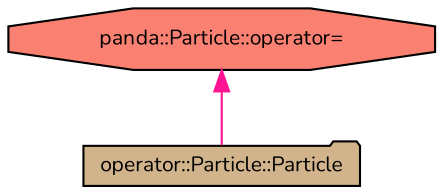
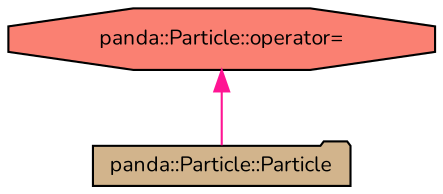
node "operator::Particle::Particle": label "operator::Particle::Particle" -> "panda::Particle::Particle"
